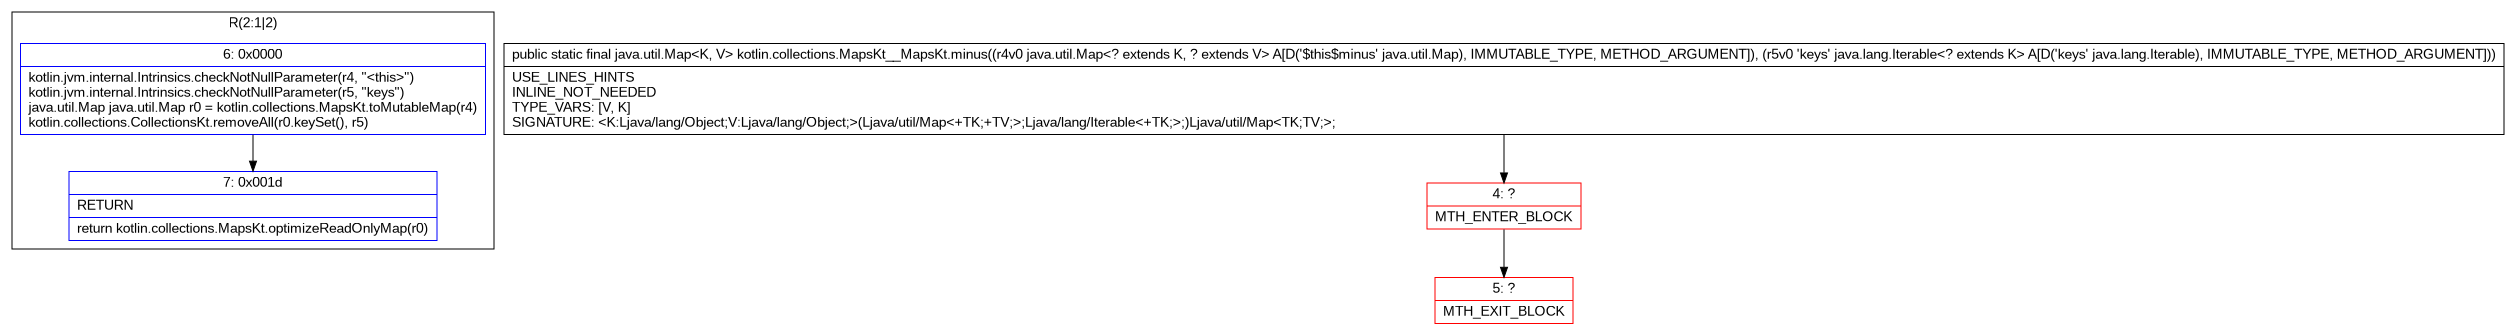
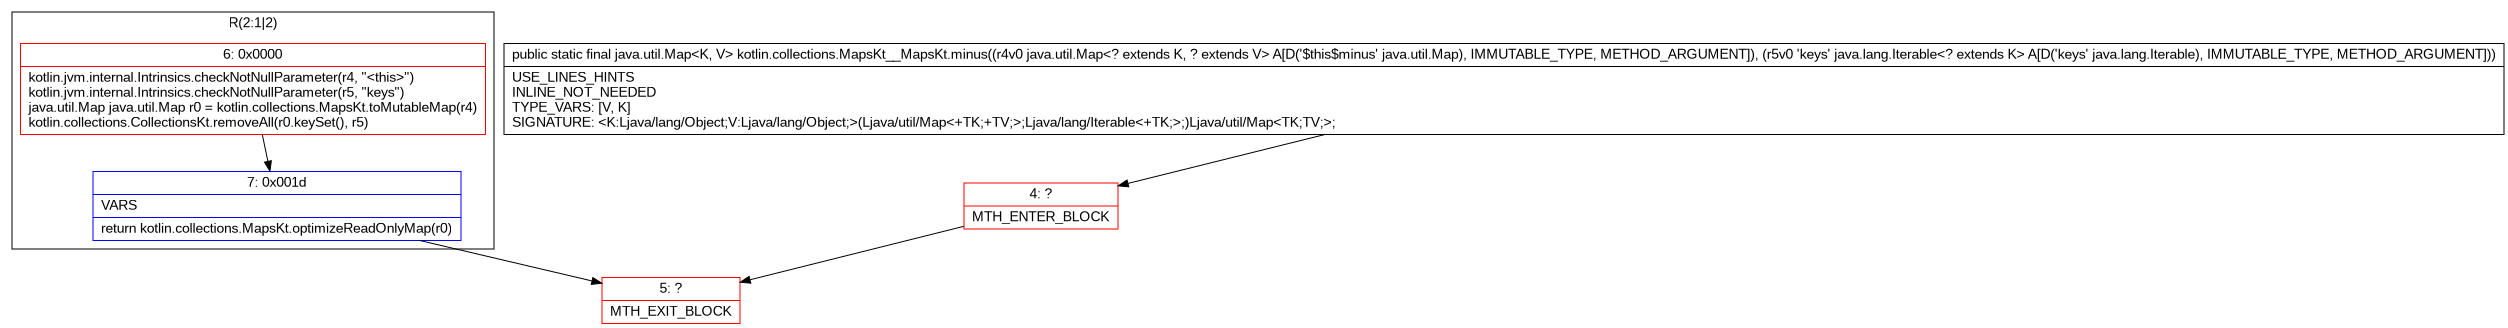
node "6: 0x0000": color blue -> red
node "7: 0x001d": text "RETURN" -> "VARS"
edge "7: 0x001d" -> "5: ?": added
